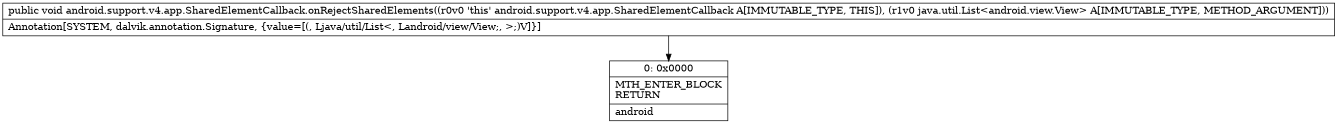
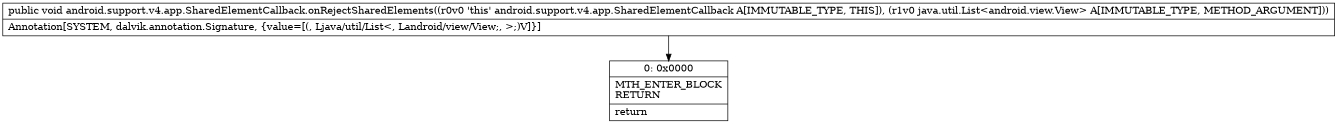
node "0: 0x0000": text "android" -> "return"
